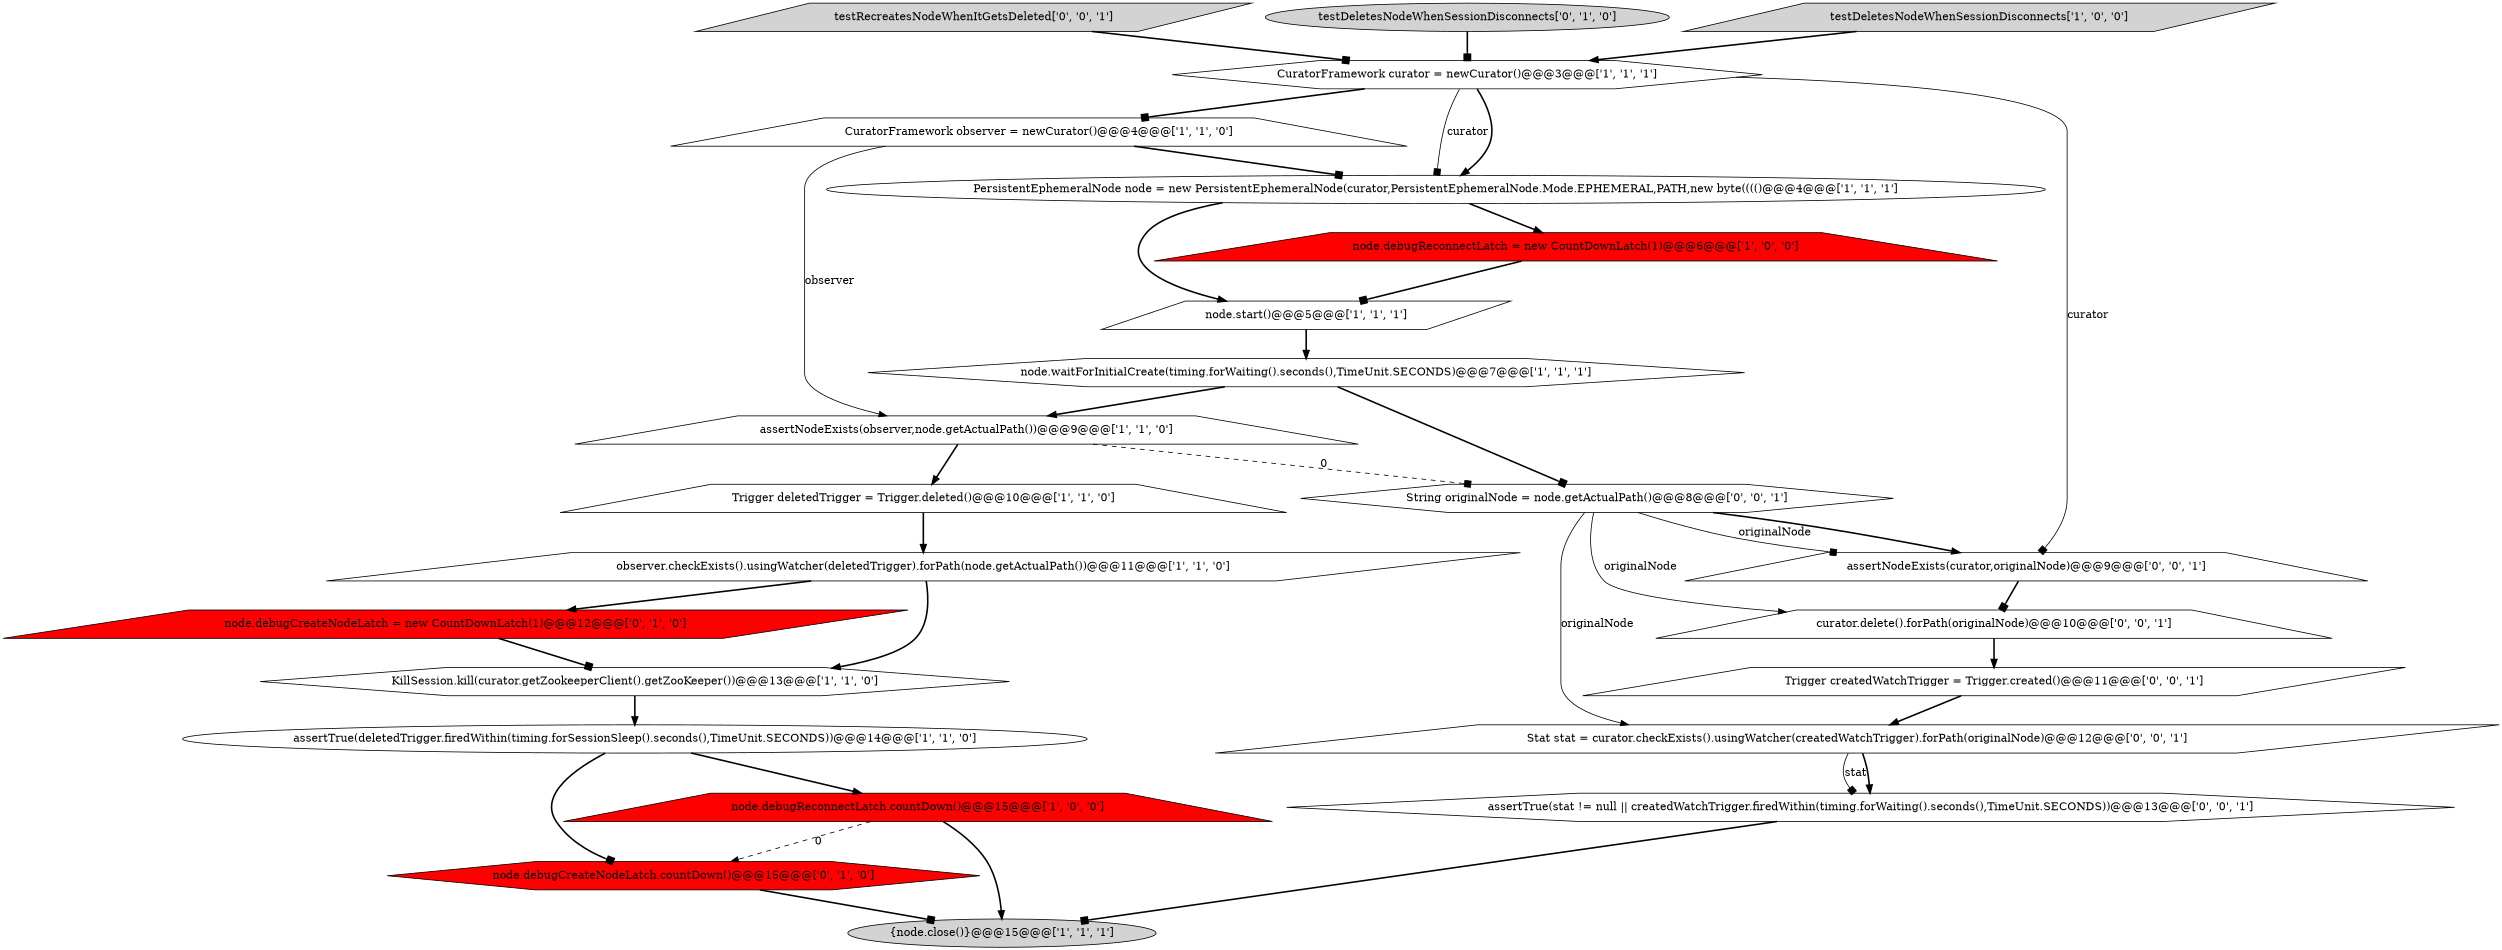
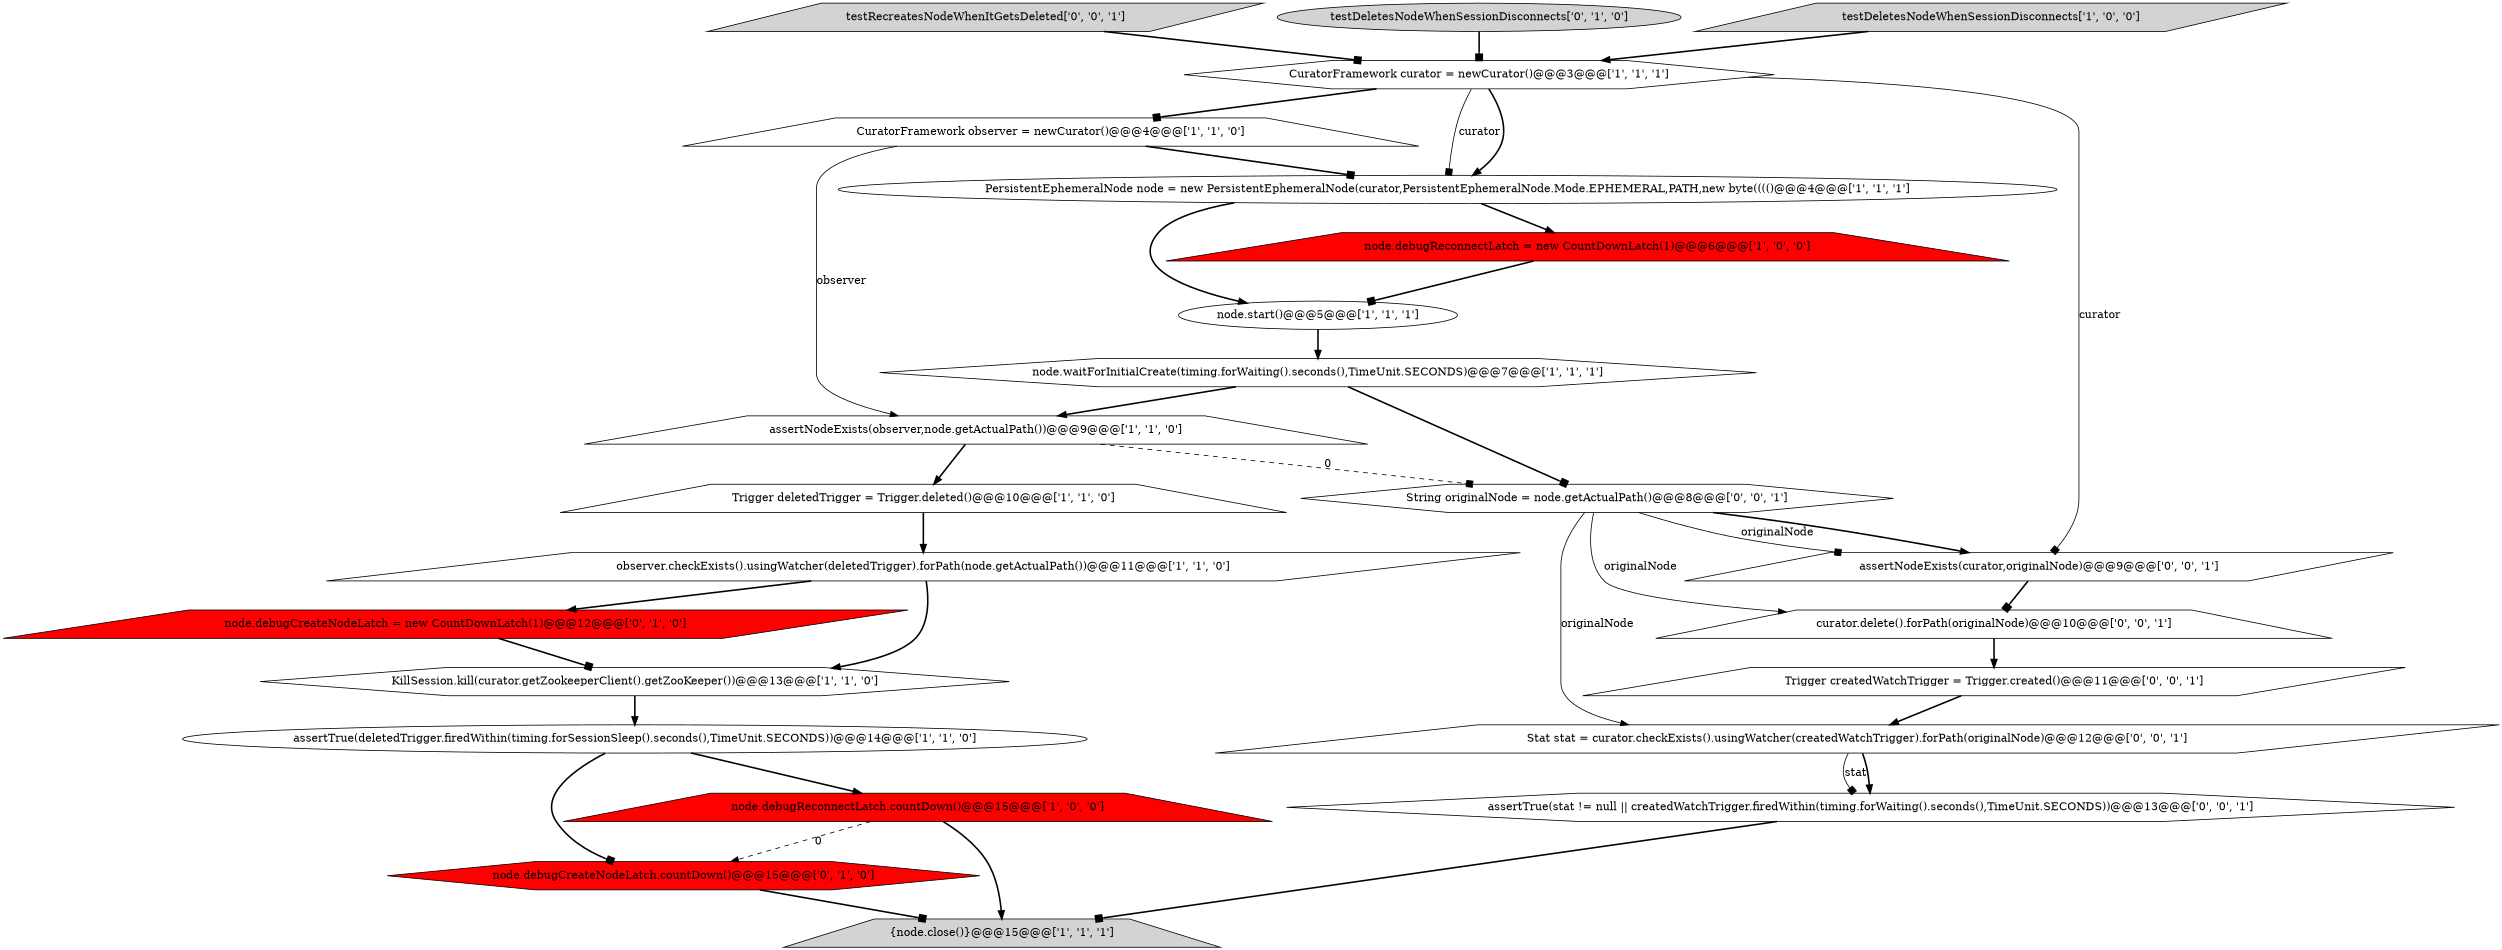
node "node.start()@@@5@@@['1', '1', '1']": shape parallelogram -> ellipse
node "assertNodeExists(curator,originalNode)@@@9@@@['0', '0', '1']": shape trapezium -> parallelogram
node "{node.close()}@@@15@@@['1', '1', '1']": shape ellipse -> trapezium
